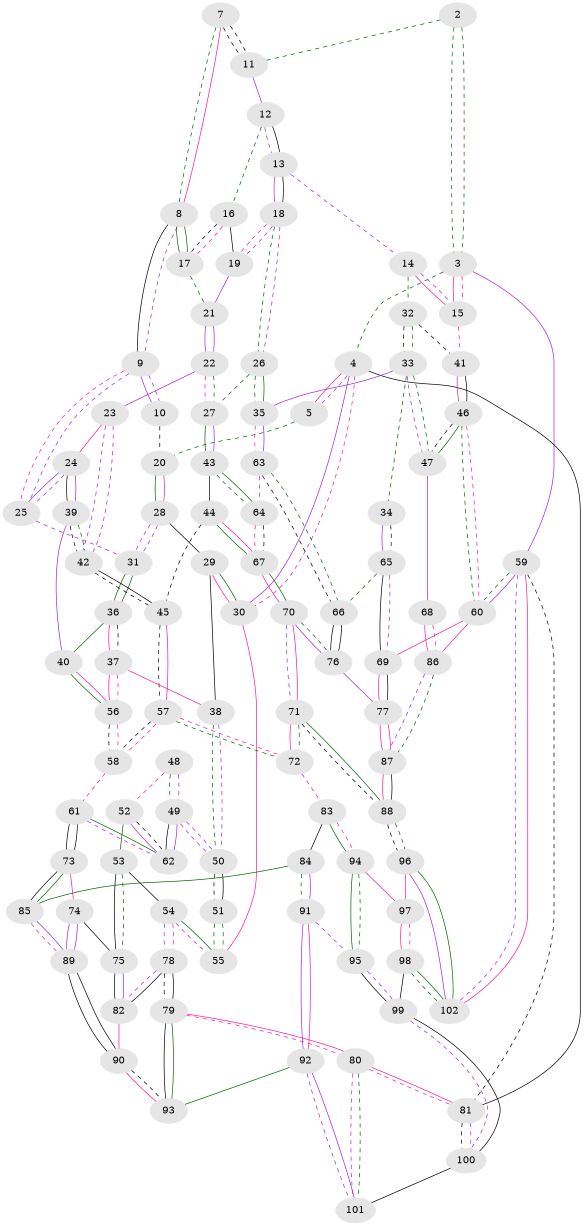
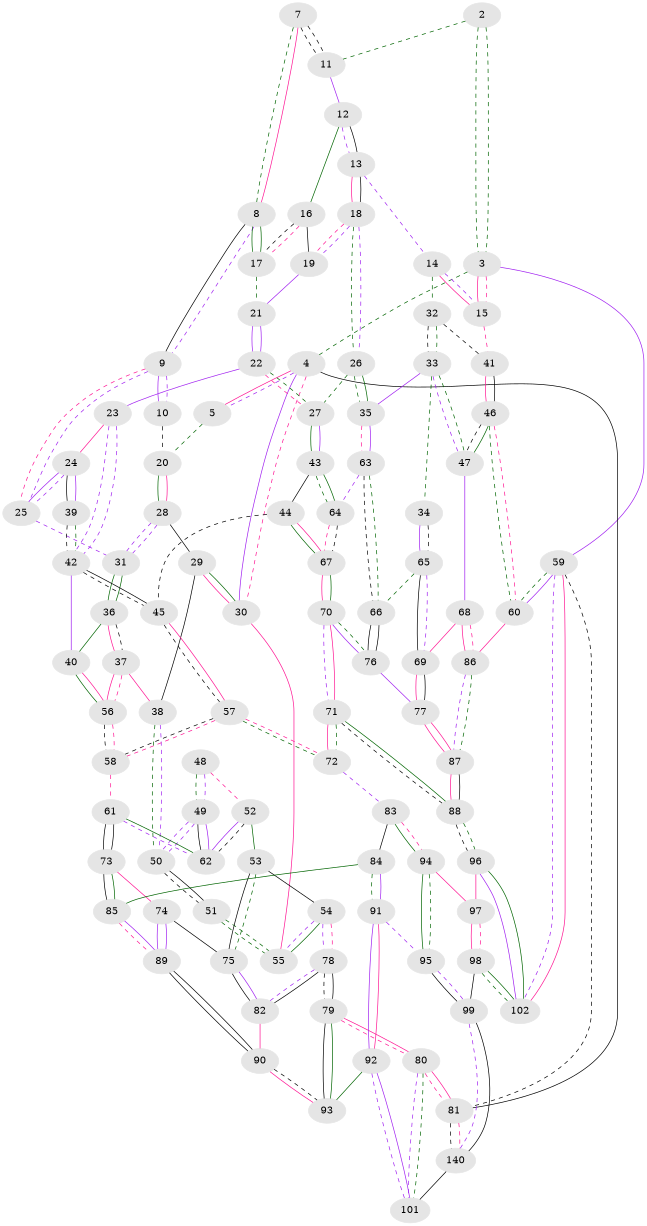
edge "12" -- "16": style dashed -> solid
edge "39" -- "40": now "42" -- "40"
edge "60" -- "69": now "68" -- "69"
node "100": label "100" -> "140"
